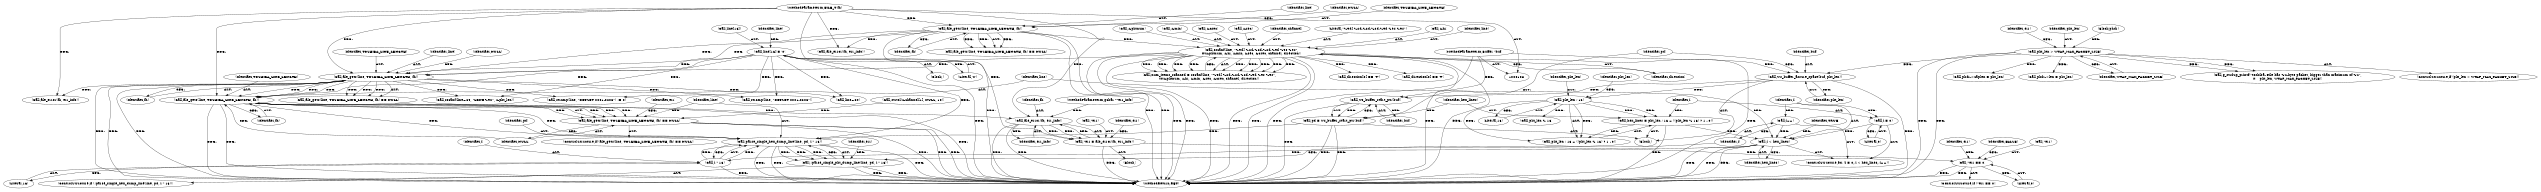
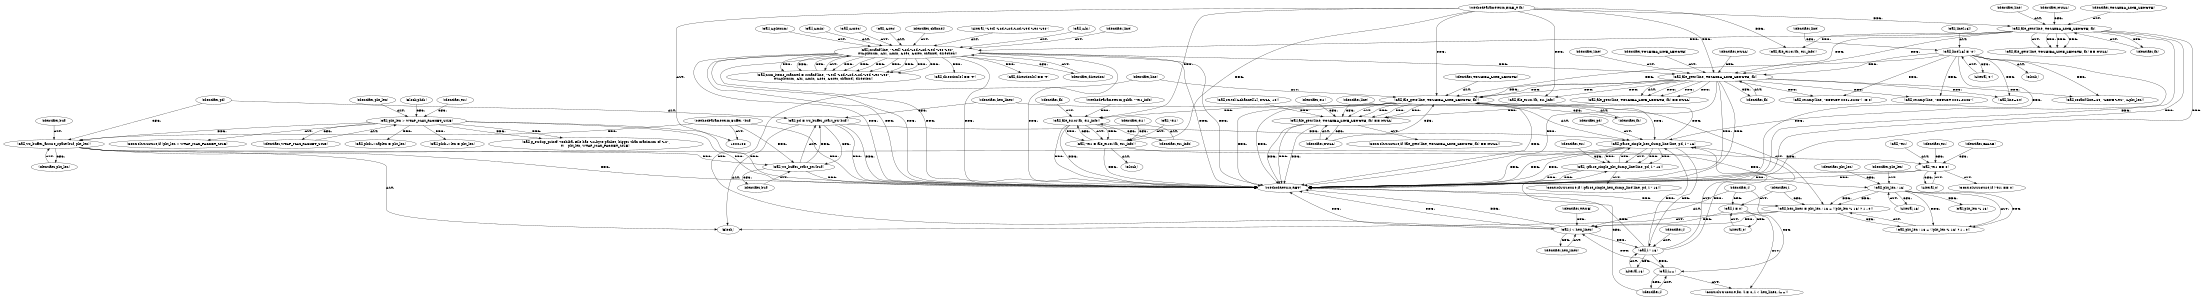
edge "(Call,i < hex_lines)" -> "(ControlStructure,for (i = 0; i < hex_lines; i++))": removed, label "AST:"
edge "(Call,hex_lines = pkt_len / 16 + ((pkt_len % 16) ? 1 : 0))" -> "(MethodReturn,RET)": reversed
edge "(Call,i * 16)" -> "(Call,i++)": added, label "DDG:"
